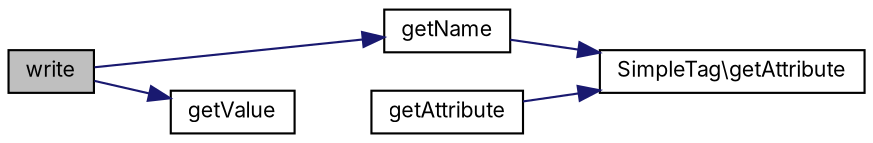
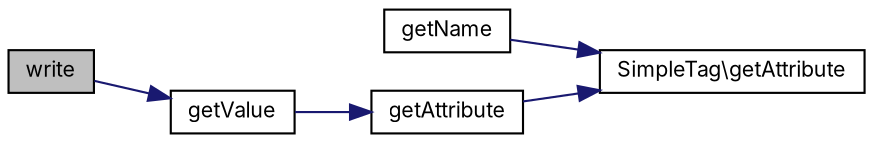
edge "write" -> "getName": removed
edge "getValue" -> "getAttribute": added
